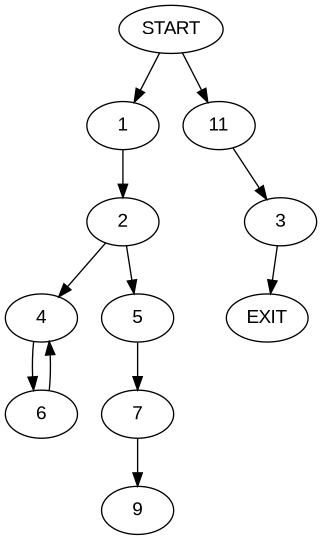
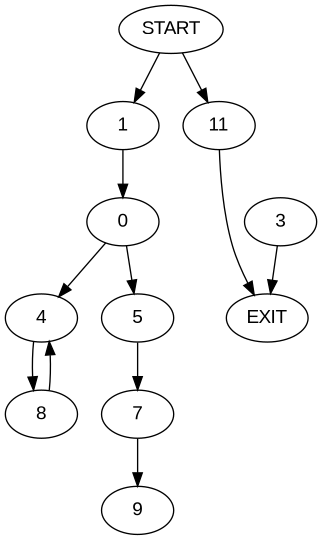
edge "11" -> "3": now "11" -> "EXIT"
node "2": label "2" -> "0"
node "6": label "6" -> "8"
